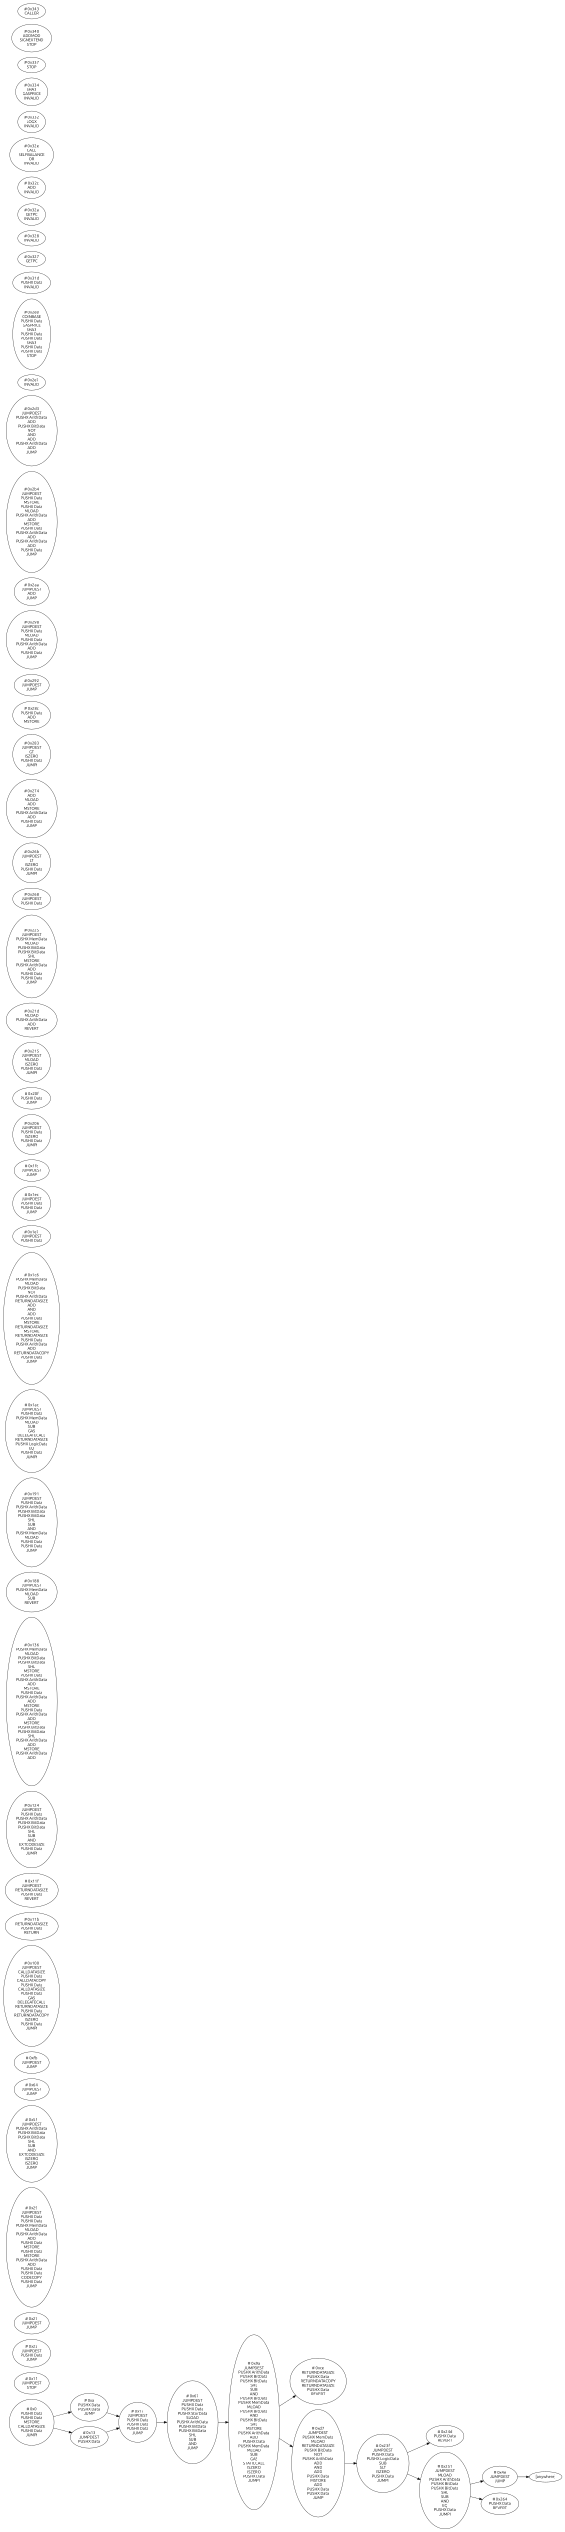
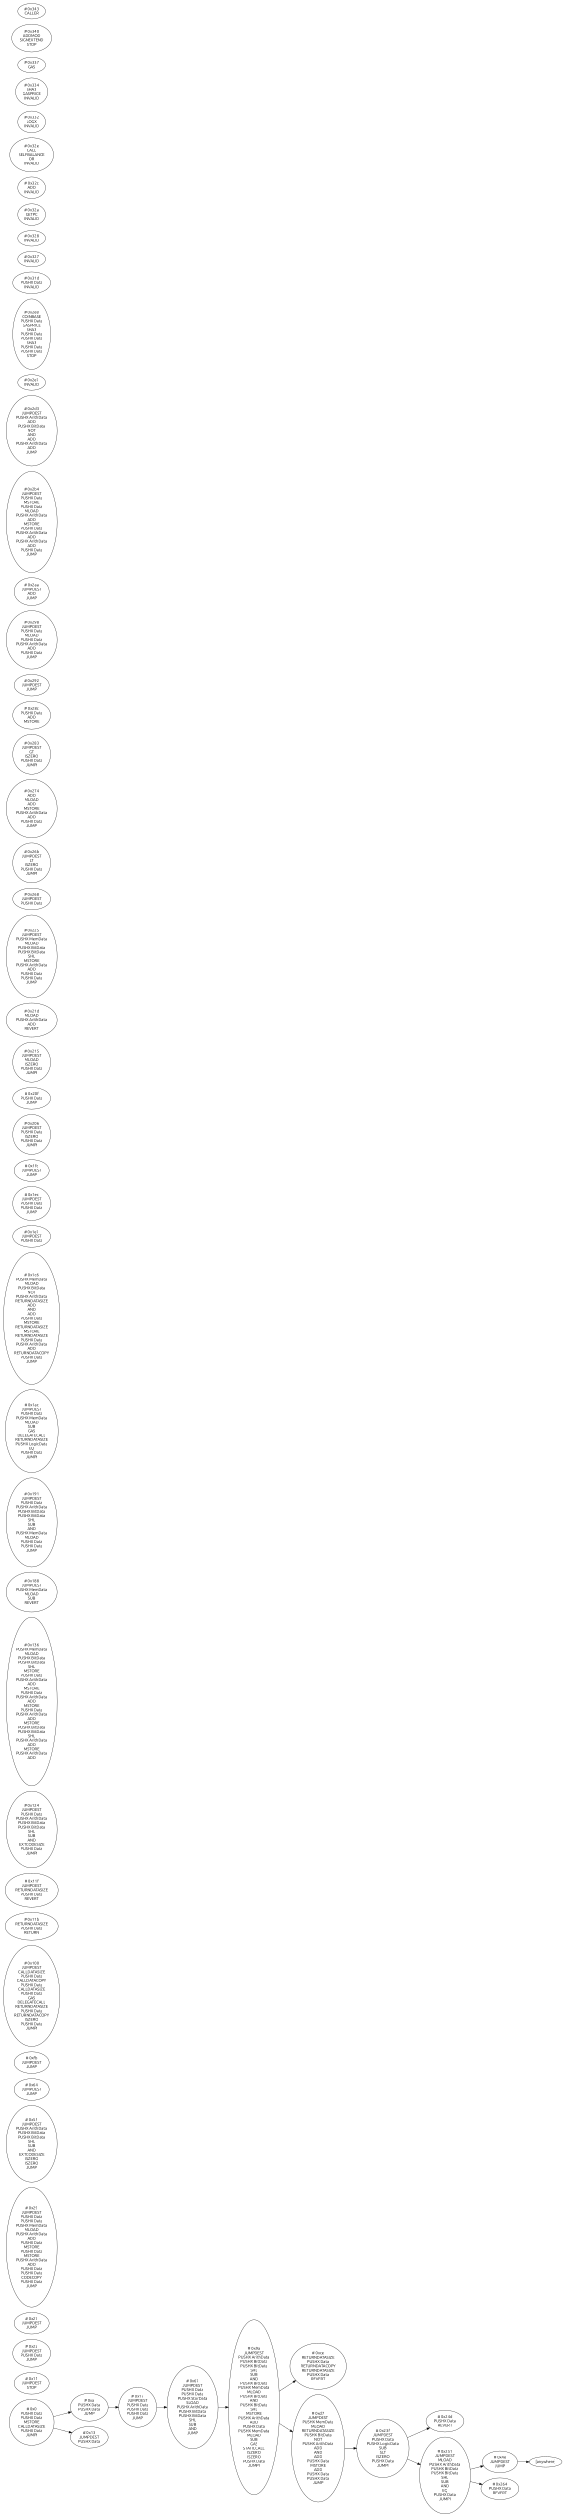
node "# 0x337 STOP": label "# 0x337 STOP" -> "# 0x337 GAS"
node "# 0x327 GETPC": label "# 0x327 GETPC" -> "# 0x327 INVALID"
edge "# 0x13 JUMPDEST PUSHX Data" -> "# 0x17 JUMPDEST PUSHX Data PUSHX Data PUSHX Data JUMP": removed
